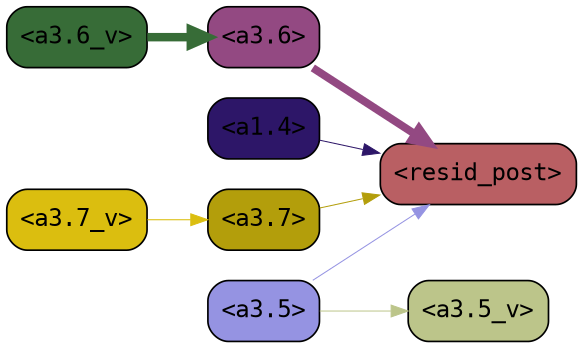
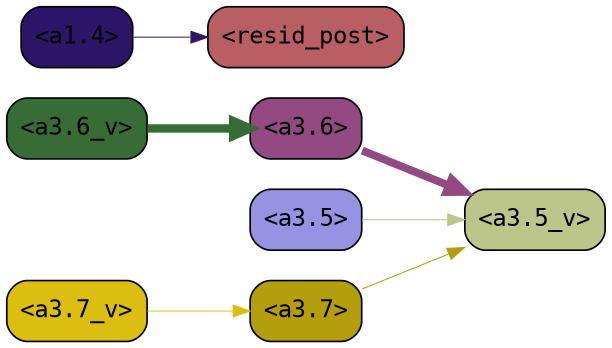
edge "<a3.6>" -> "<resid_post>": now "<a3.6>" -> "<a3.5_v>"
edge "<a3.7>" -> "<resid_post>": now "<a3.7>" -> "<a3.5_v>"
edge "<a3.5>" -> "<resid_post>": removed
